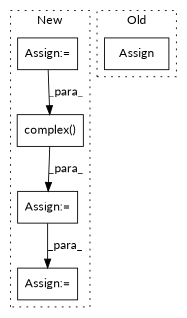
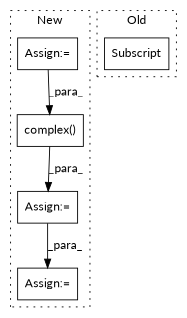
node "Assign": label "Assign" -> "Subscript"
